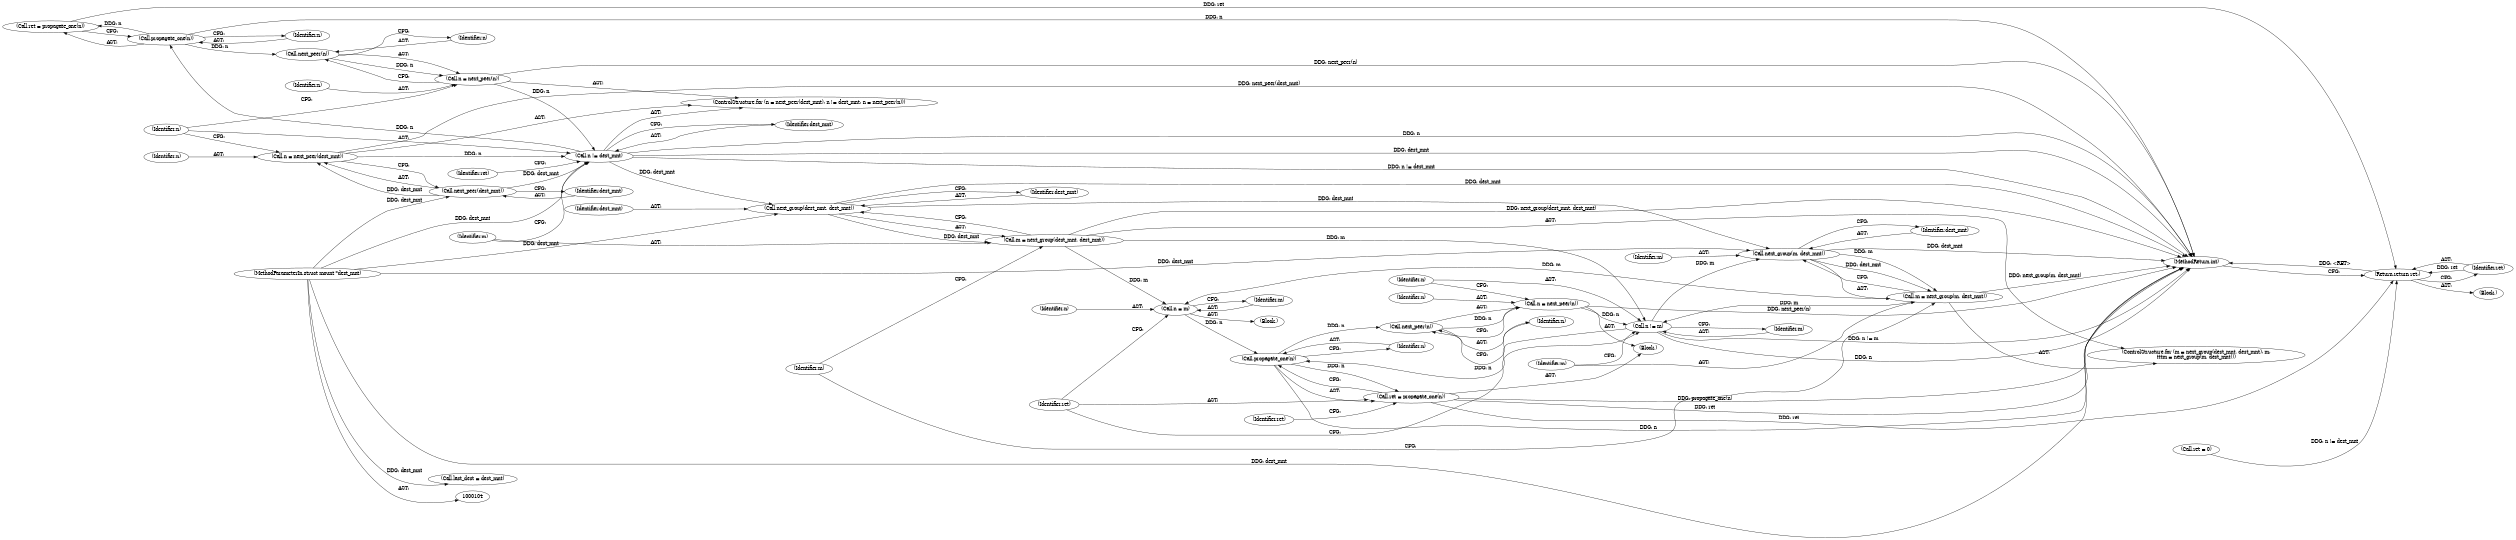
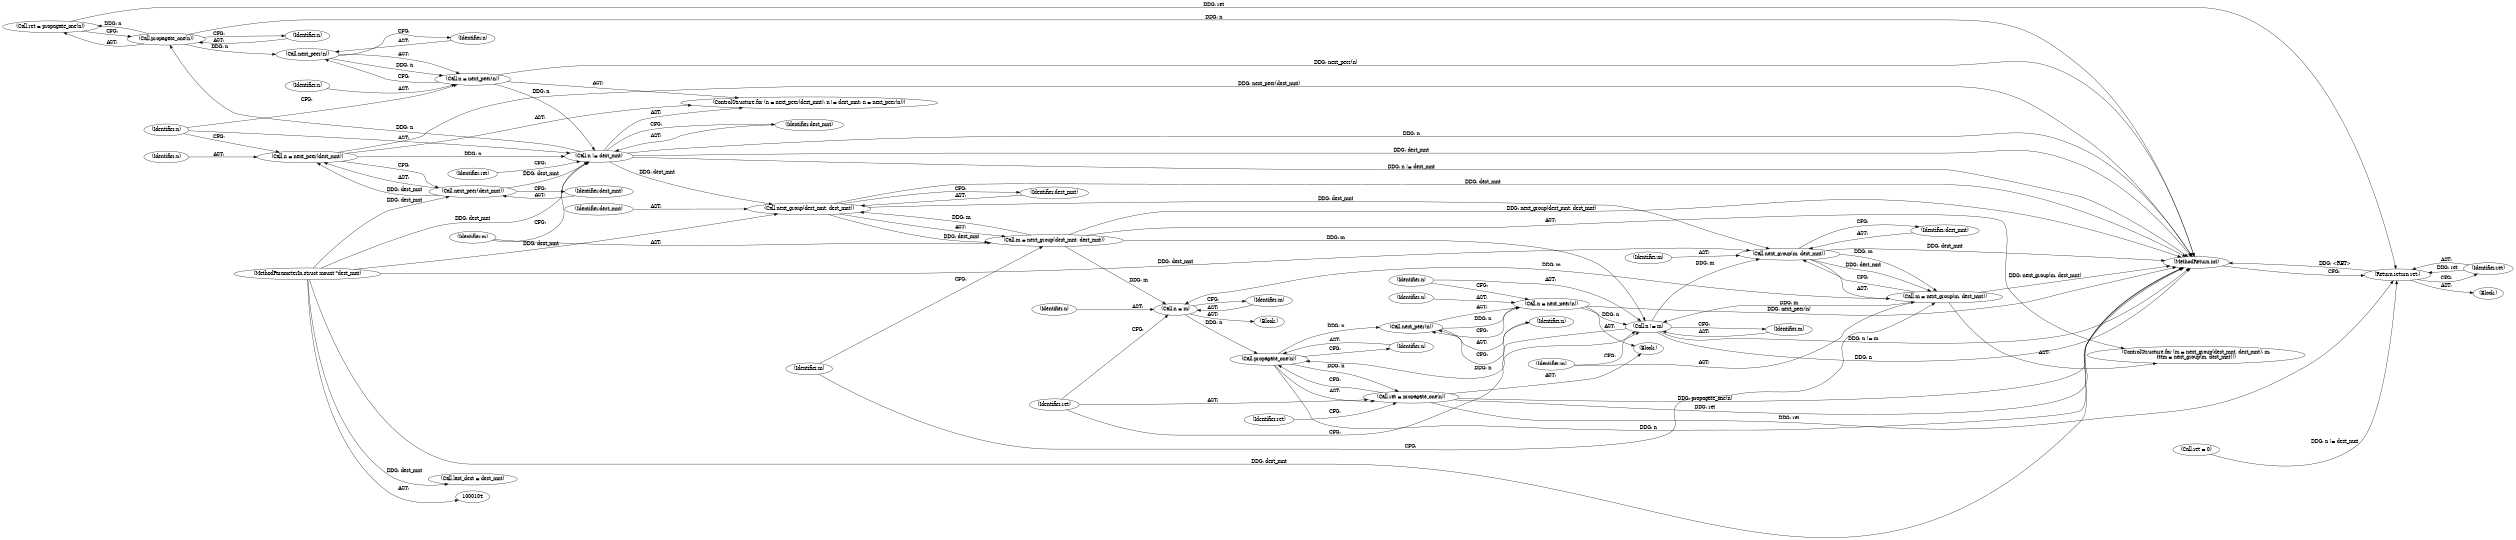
edge "(Call,m = next_group(dest_mnt, dest_mnt))" -> "(Call,next_group(dest_mnt, dest_mnt))": label "CFG: " -> "DDG: m"
